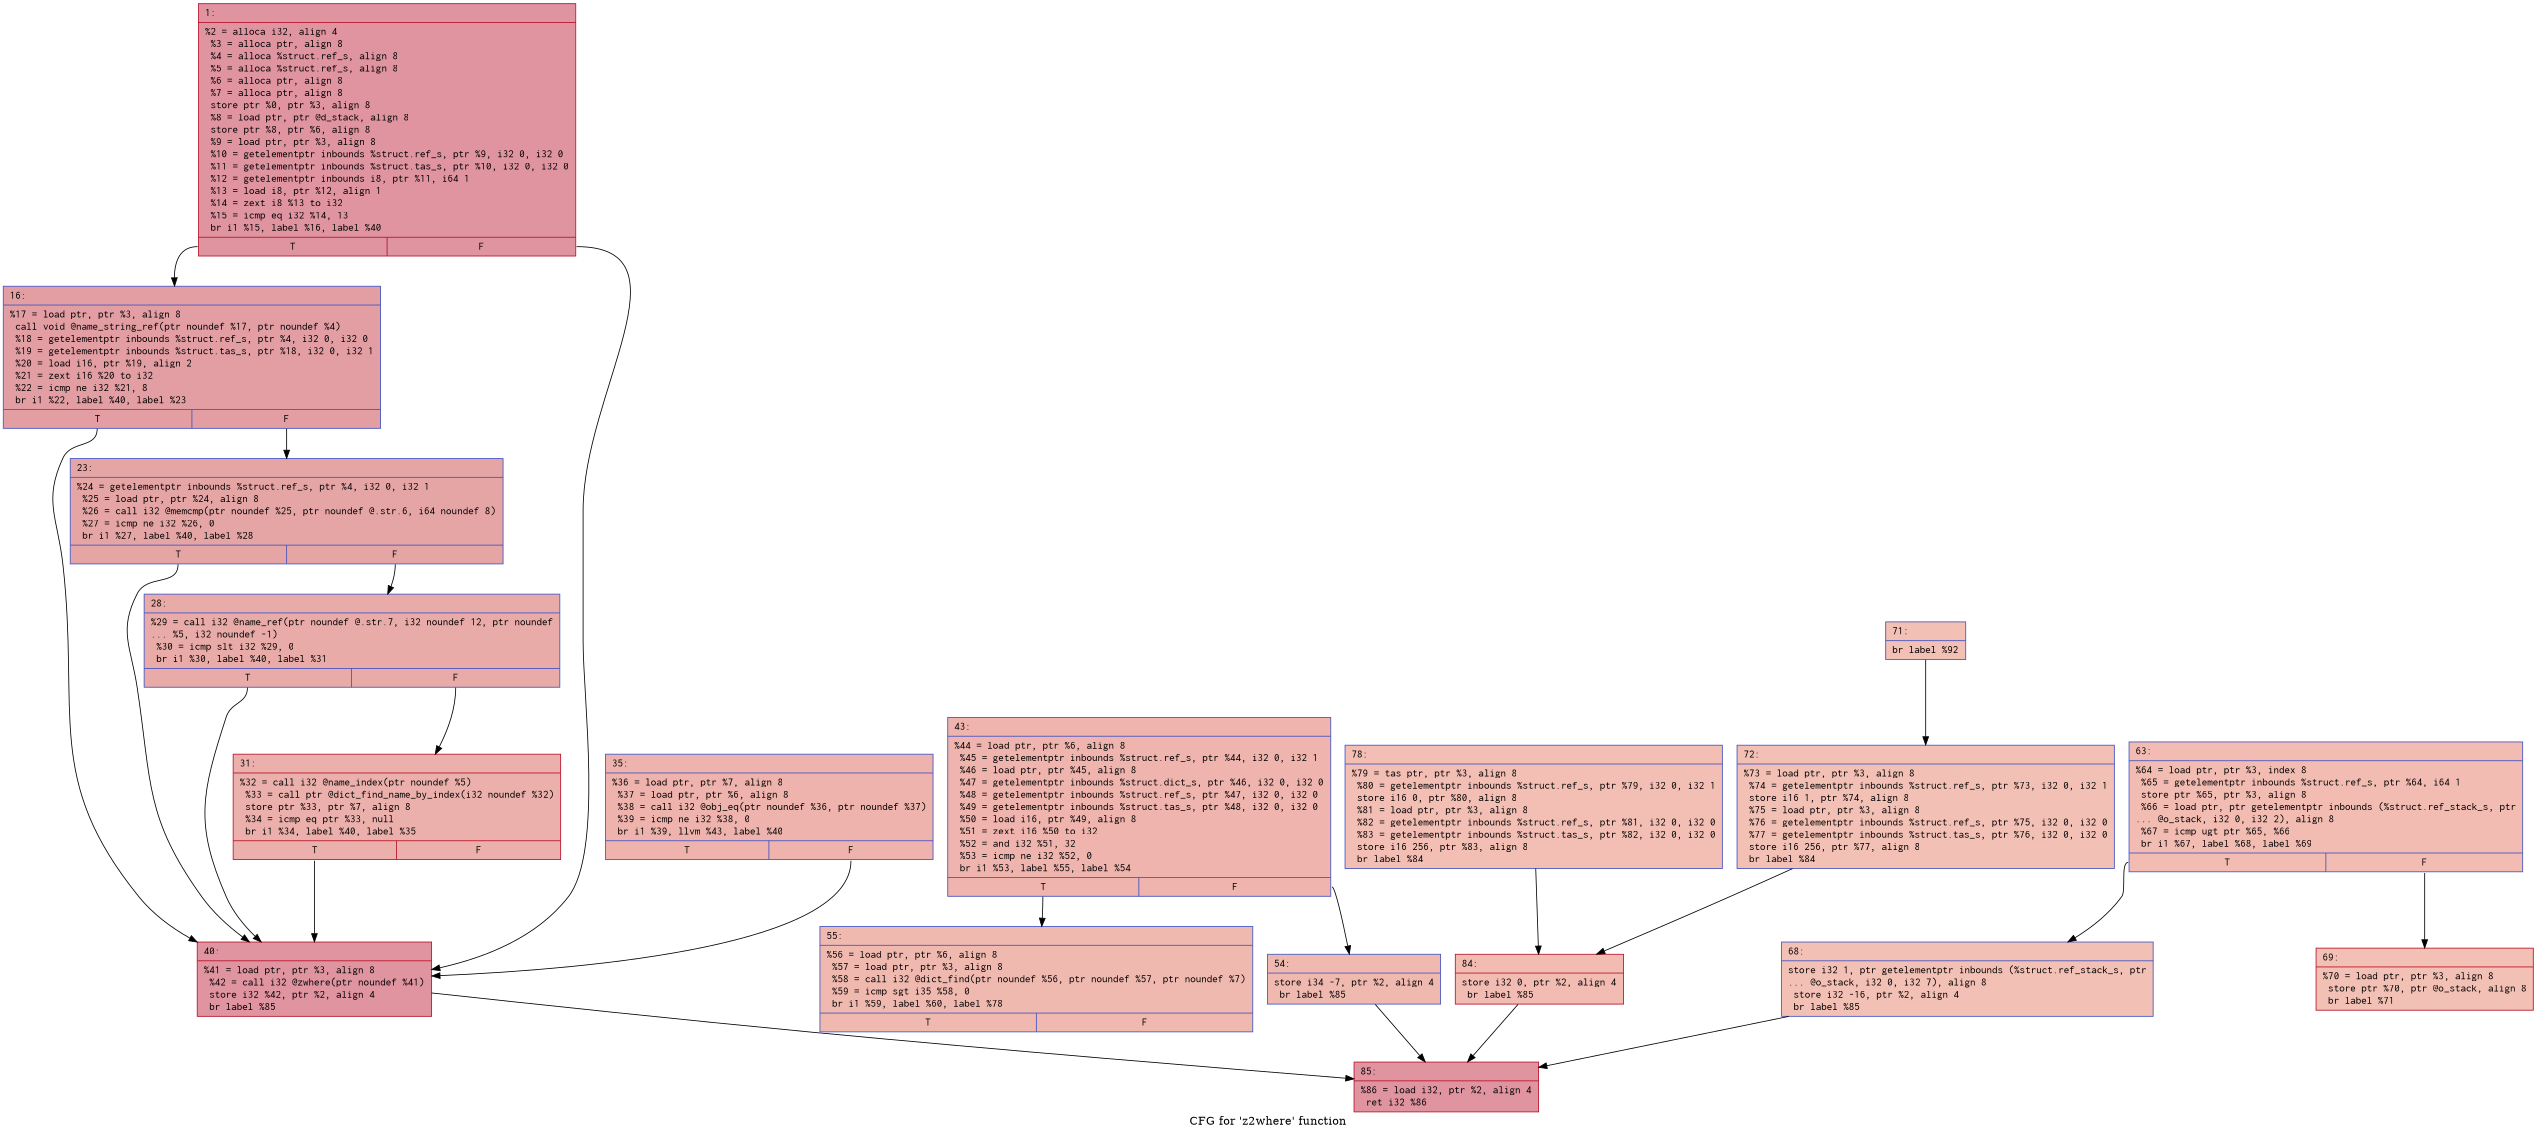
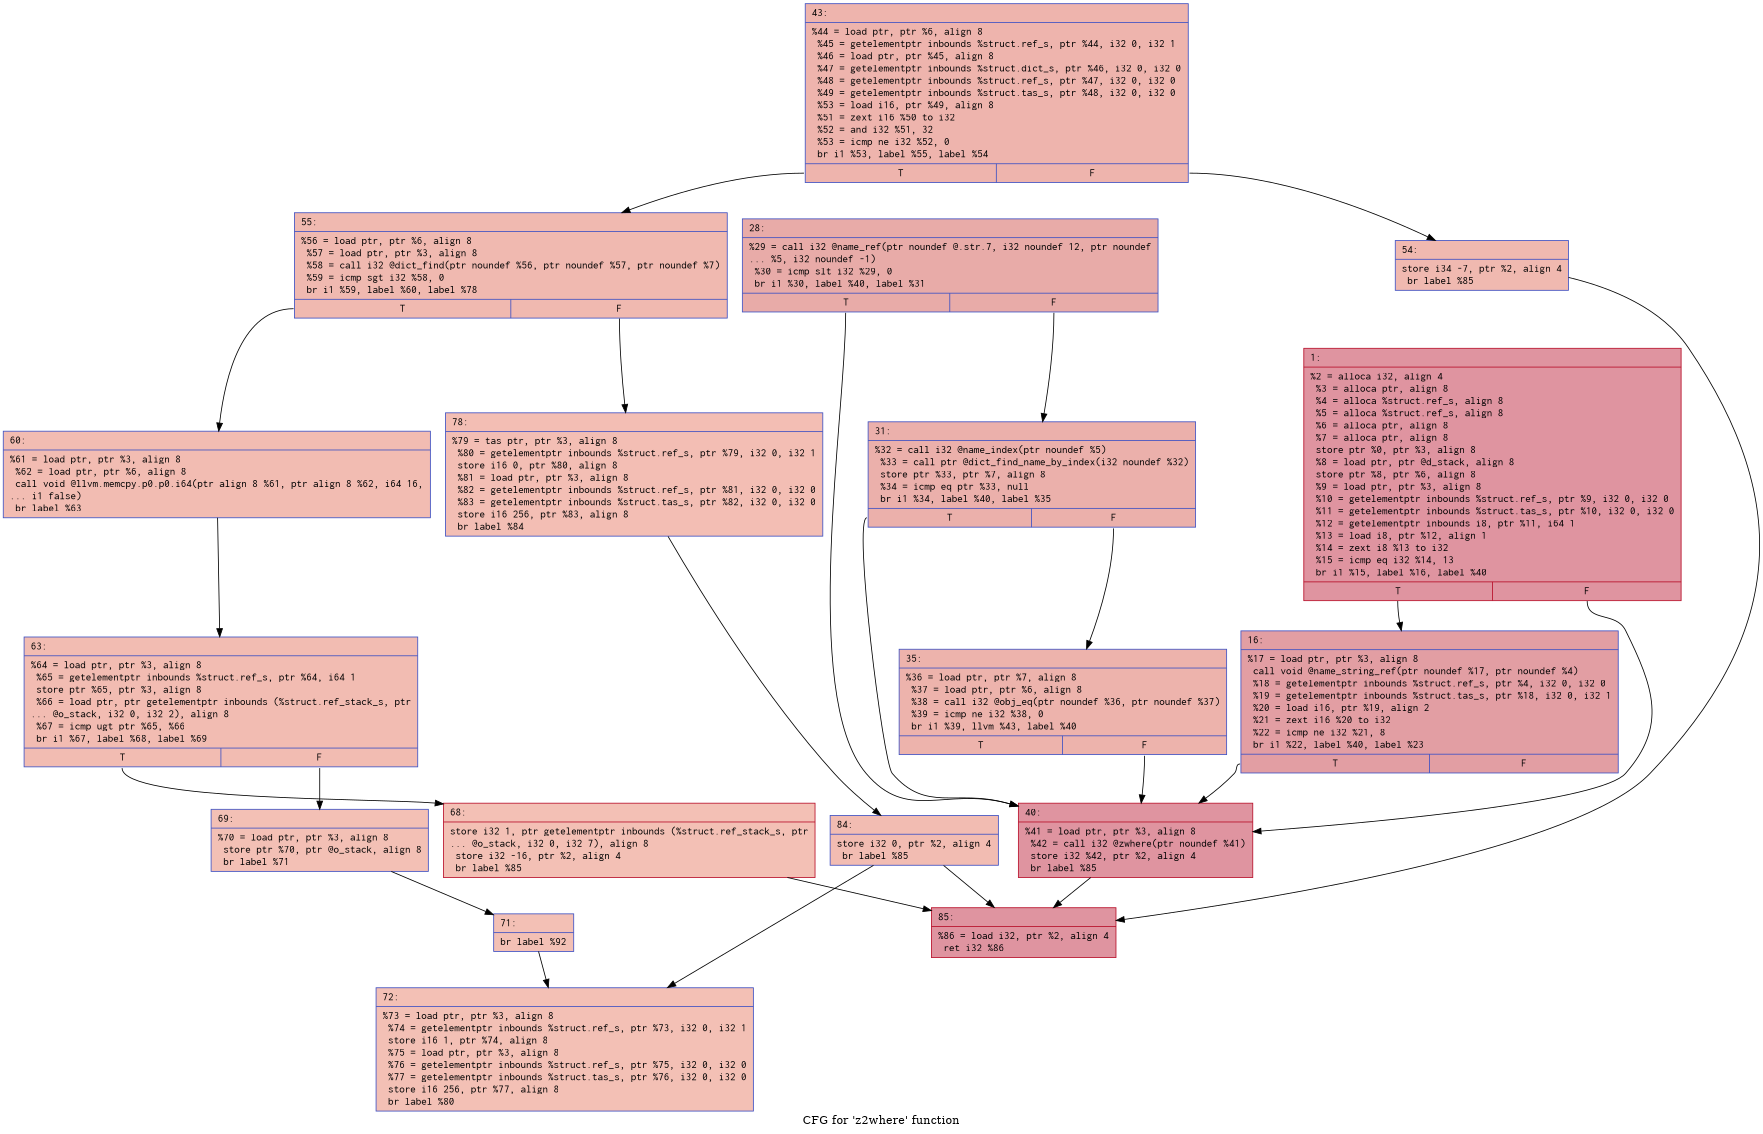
edge "55:" -> "78:": added
node "60:": added
node "23:": removed
edge "31:" -> "35:": added
node "63:": text "%64 = load ptr, ptr %3, index 8" -> "%64 = load ptr, ptr %3, align 8"
node "31:": color #b70d28ff -> #3d50c3ff
node "43:": text "%50 = load i16, ptr %49, align 8" -> "%53 = load i16, ptr %49, align 8"
node "72:": text "br label %84" -> "br label %80"
edge "69:" -> "71:": added
edge "72:" -> "84:": reversed
node "84:": color #b70d28ff -> #3d50c3ff
node "68:": color #3d50c3ff -> #b70d28ff
node "69:": color #b70d28ff -> #3d50c3ff
node "55:": text "%59 = icmp sgt i35 %58, 0" -> "%59 = icmp sgt i32 %58, 0"
